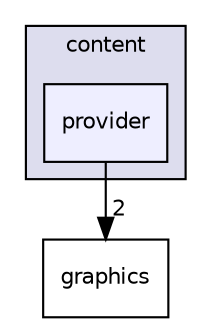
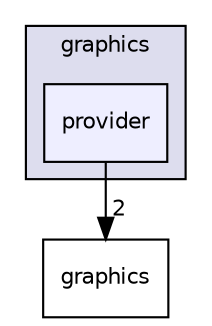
cluster "content": label "content" -> "graphics"
